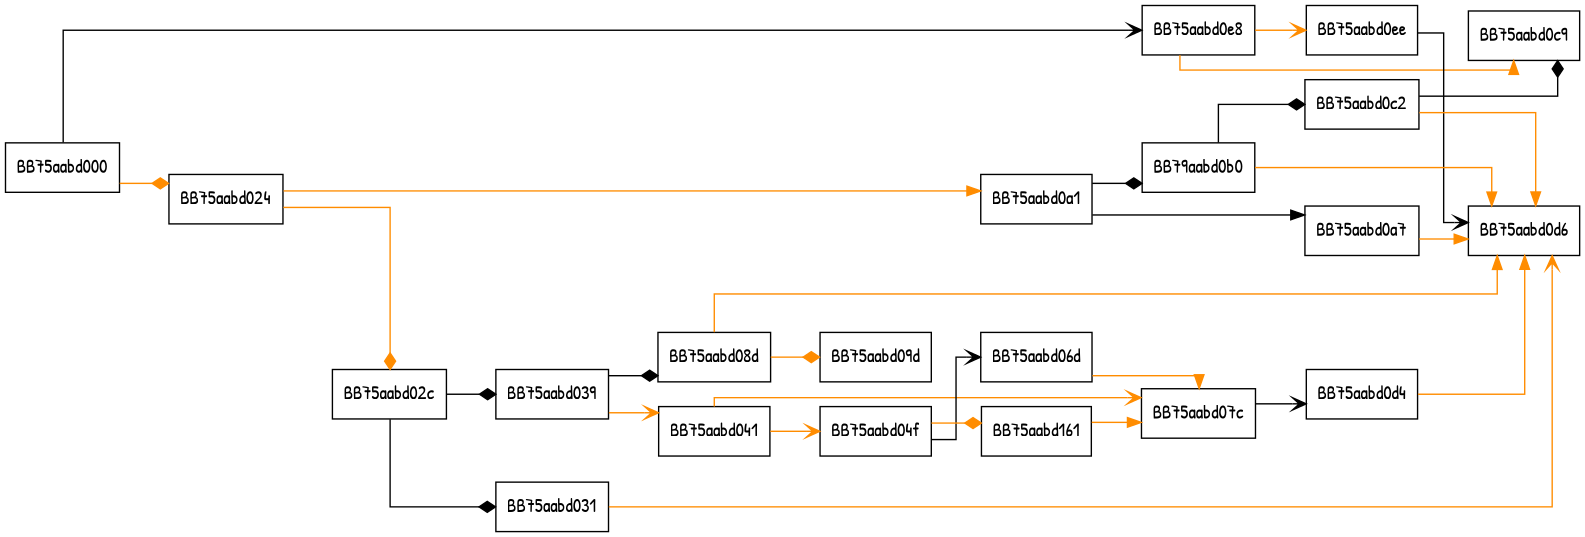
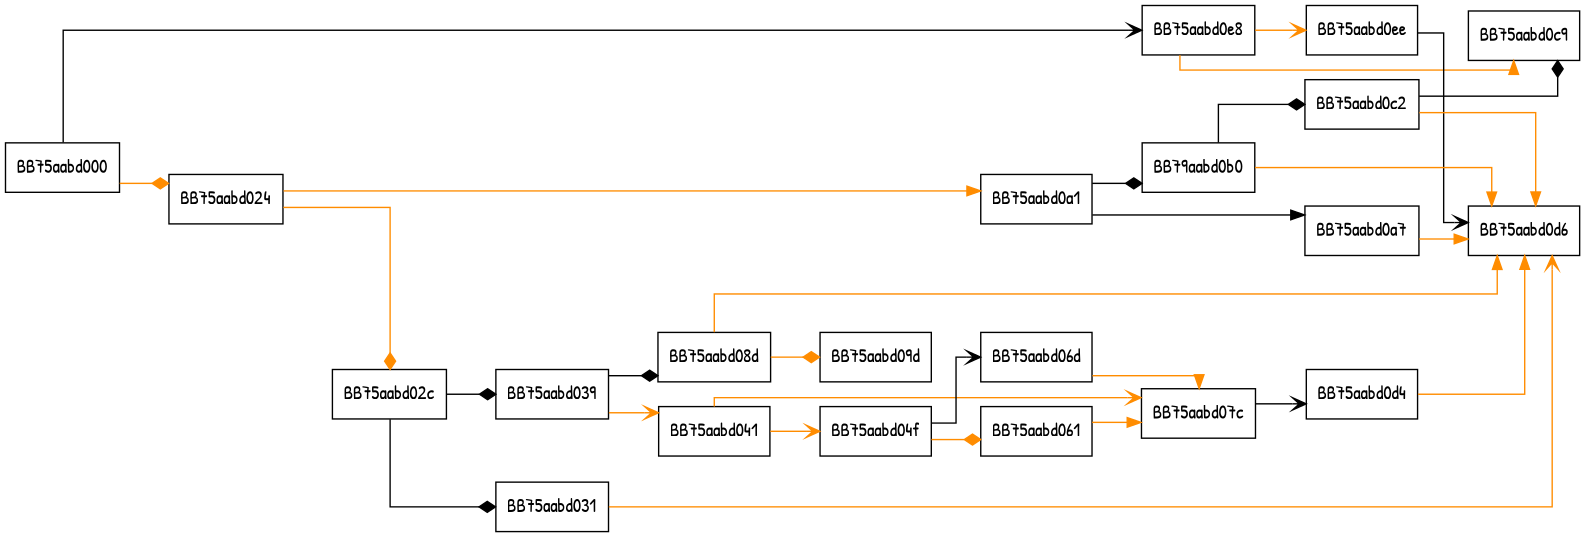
node "BB75aabd161": label "BB75aabd161" -> "BB75aabd061"
